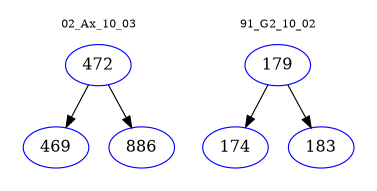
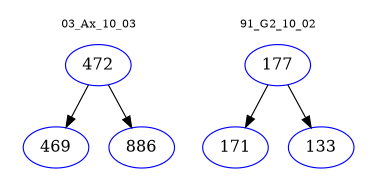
cluster "02_Ax_10_03": label "02_Ax_10_03" -> "03_Ax_10_03"
node "179": label "179" -> "177"
node "174": label "174" -> "171"
node "183": label "183" -> "133"
